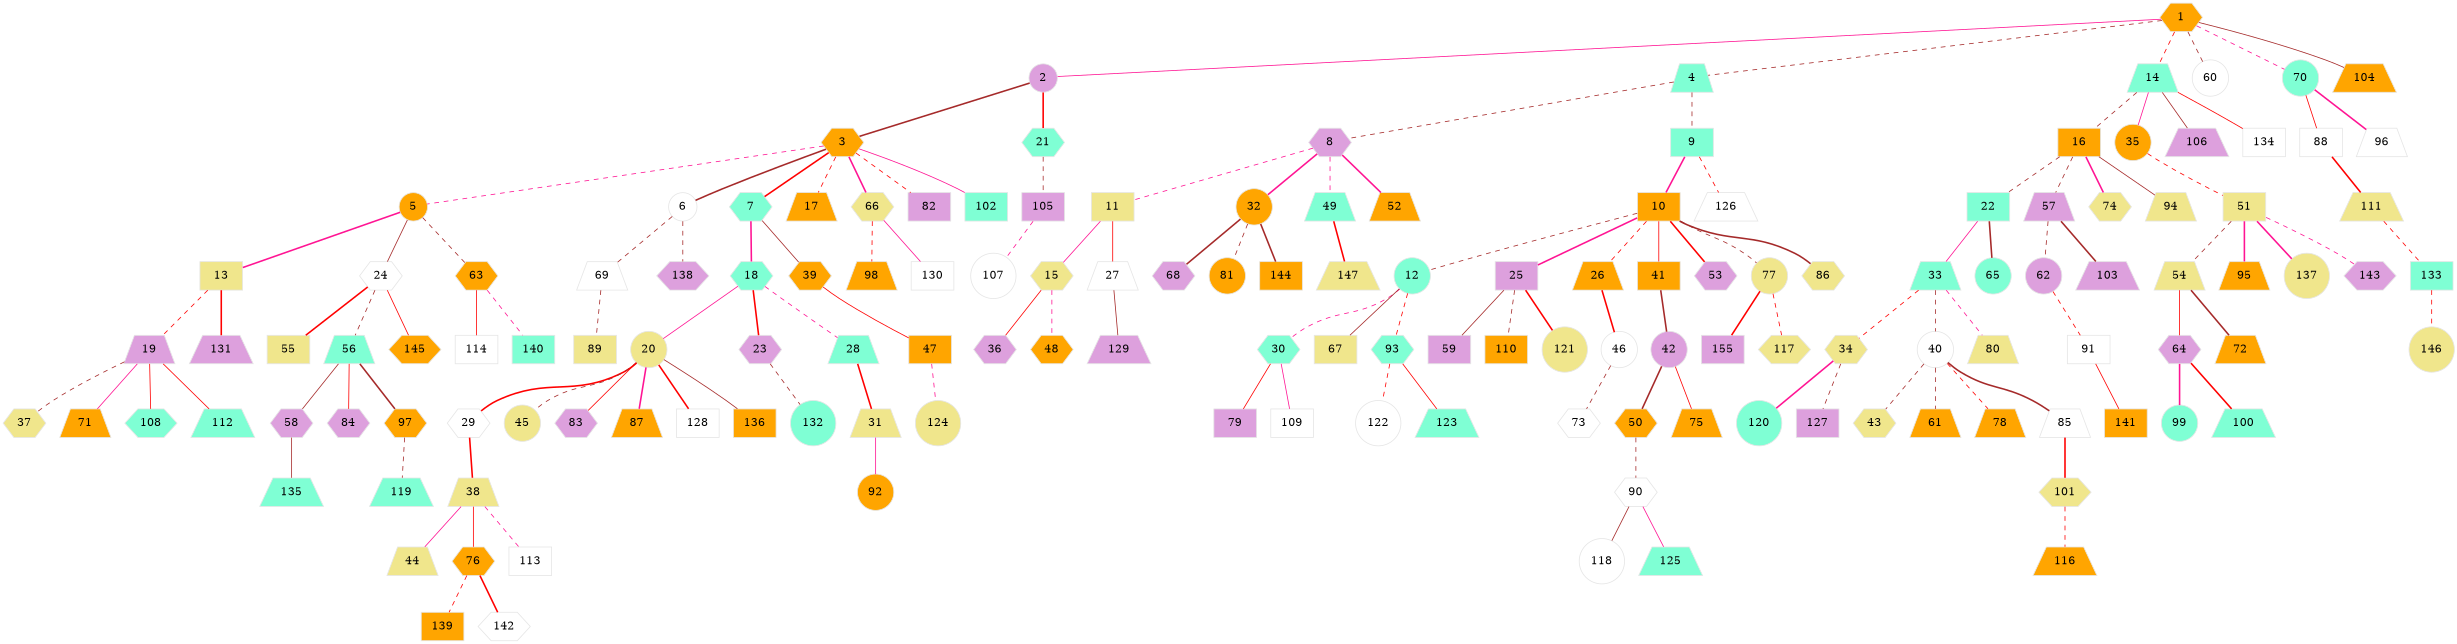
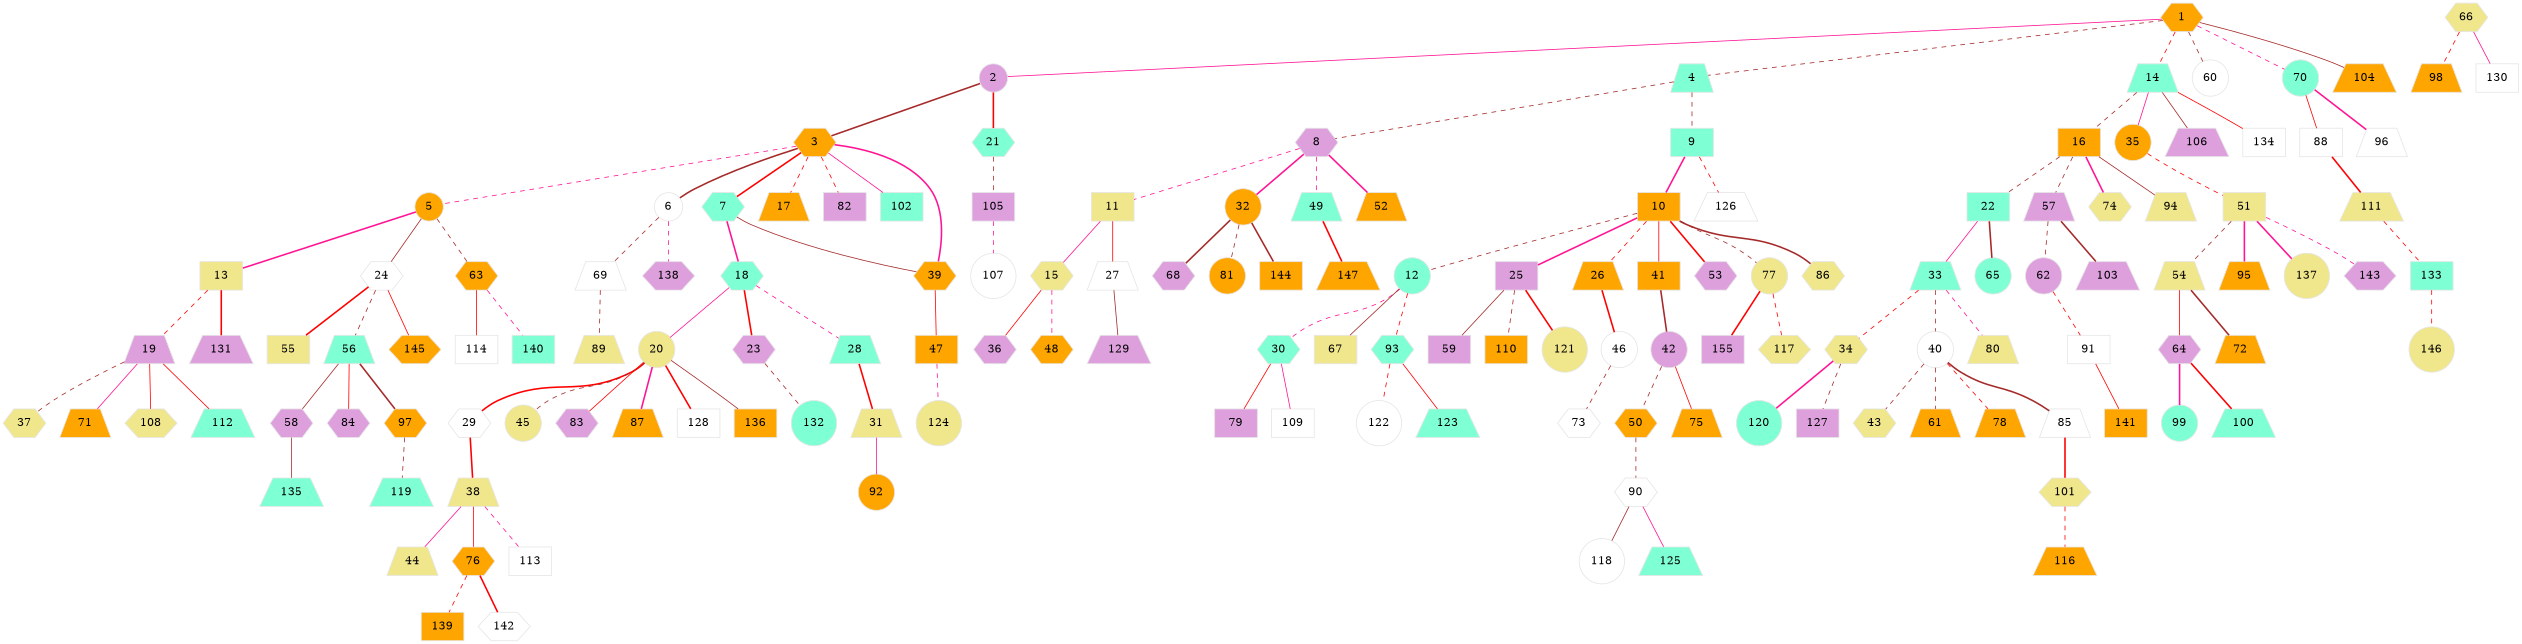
edge "3" -- "66": now "3" -- "39"
edge "6" -- "138": color brown -> deeppink
node "147": fillcolor khaki -> orange
node "89": shape box -> trapezium
edge "42" -- "50": style bold -> dashed
node "108": fillcolor aquamarine -> khaki
